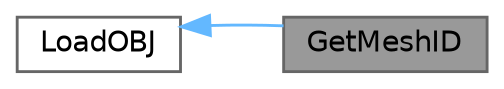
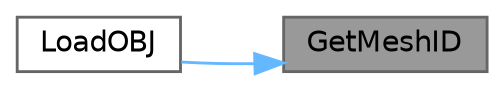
edge "GetMeshID" -> "LoadOBJ": reversed
